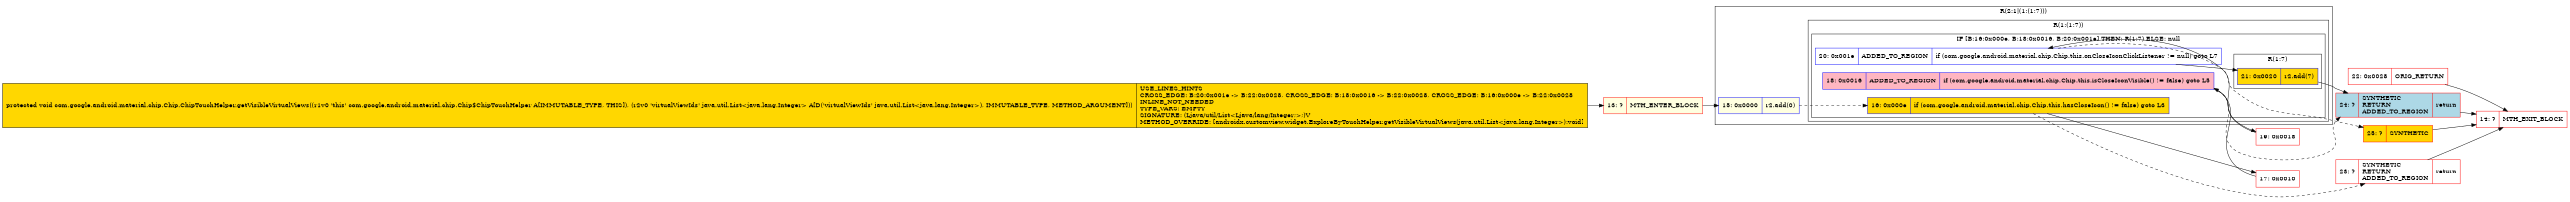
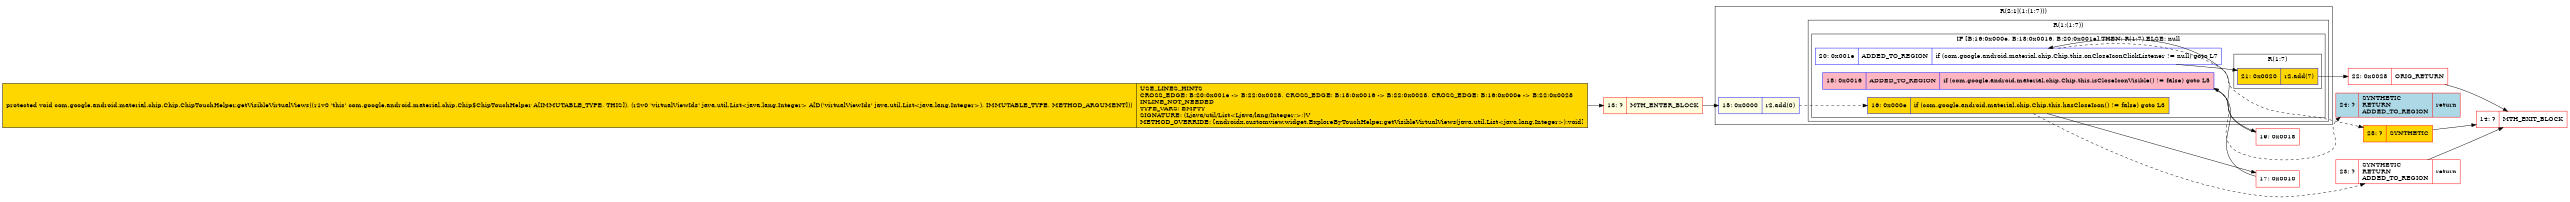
edge "21: 0x0020" -> "24: ?": now "21: 0x0020" -> "22: 0x0028"
edge "24: ?" -> "14: ?": removed
